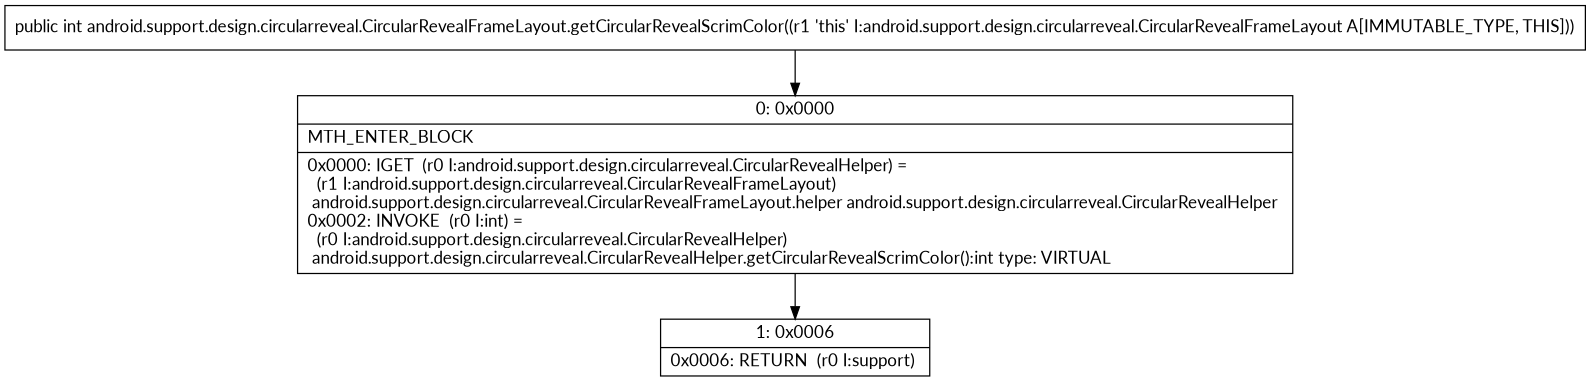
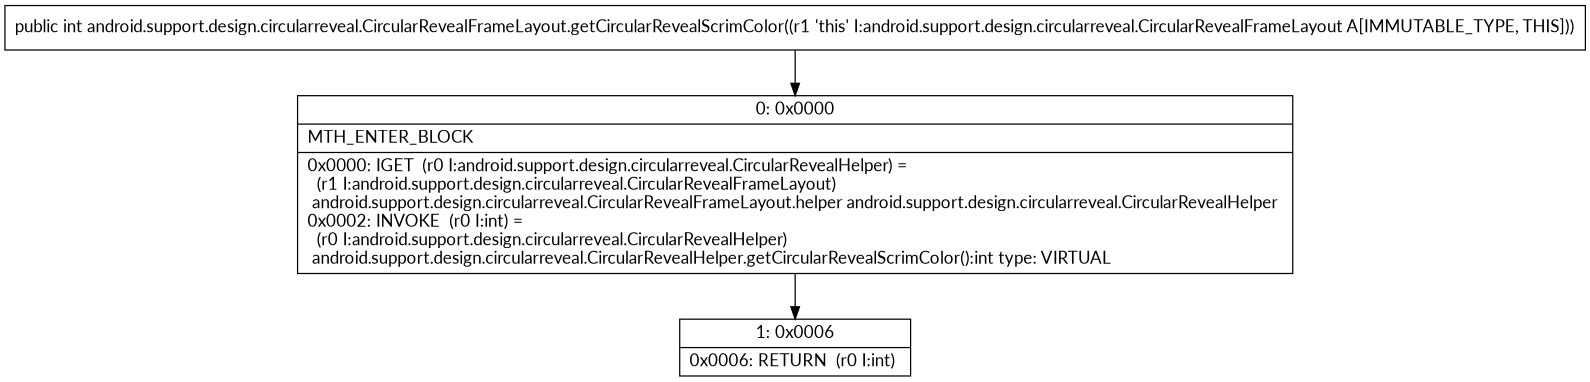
node "1: 0x0006": text "0x0006: RETURN  (r0 I:support)" -> "0x0006: RETURN  (r0 I:int)"
